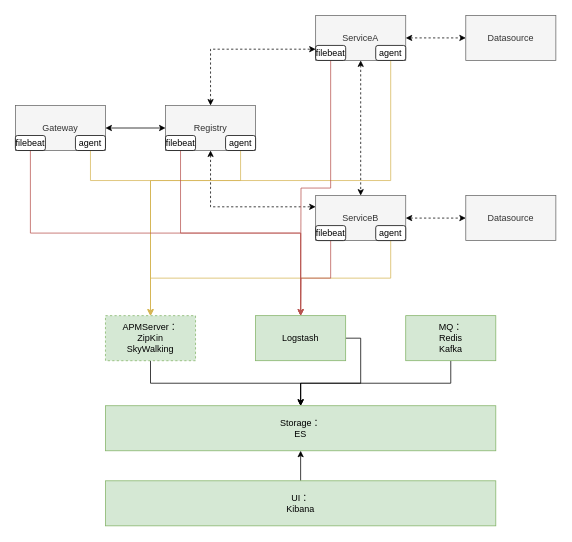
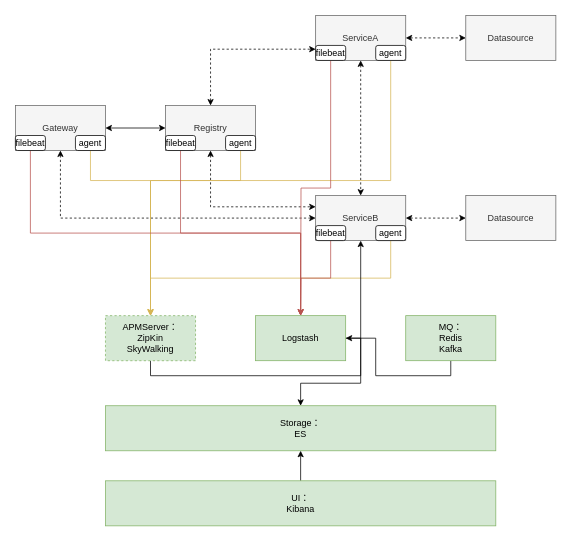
edge "Gateway" -- "ServiceB": added
edge "APMServer： ZipKin SkyWalking" -> "Storage： ES": now "APMServer： ZipKin SkyWalking" -> "ServiceB"
edge "MQ： Redis Kafka" -> "Storage： ES": now "MQ： Redis Kafka" -> "Logstash"
